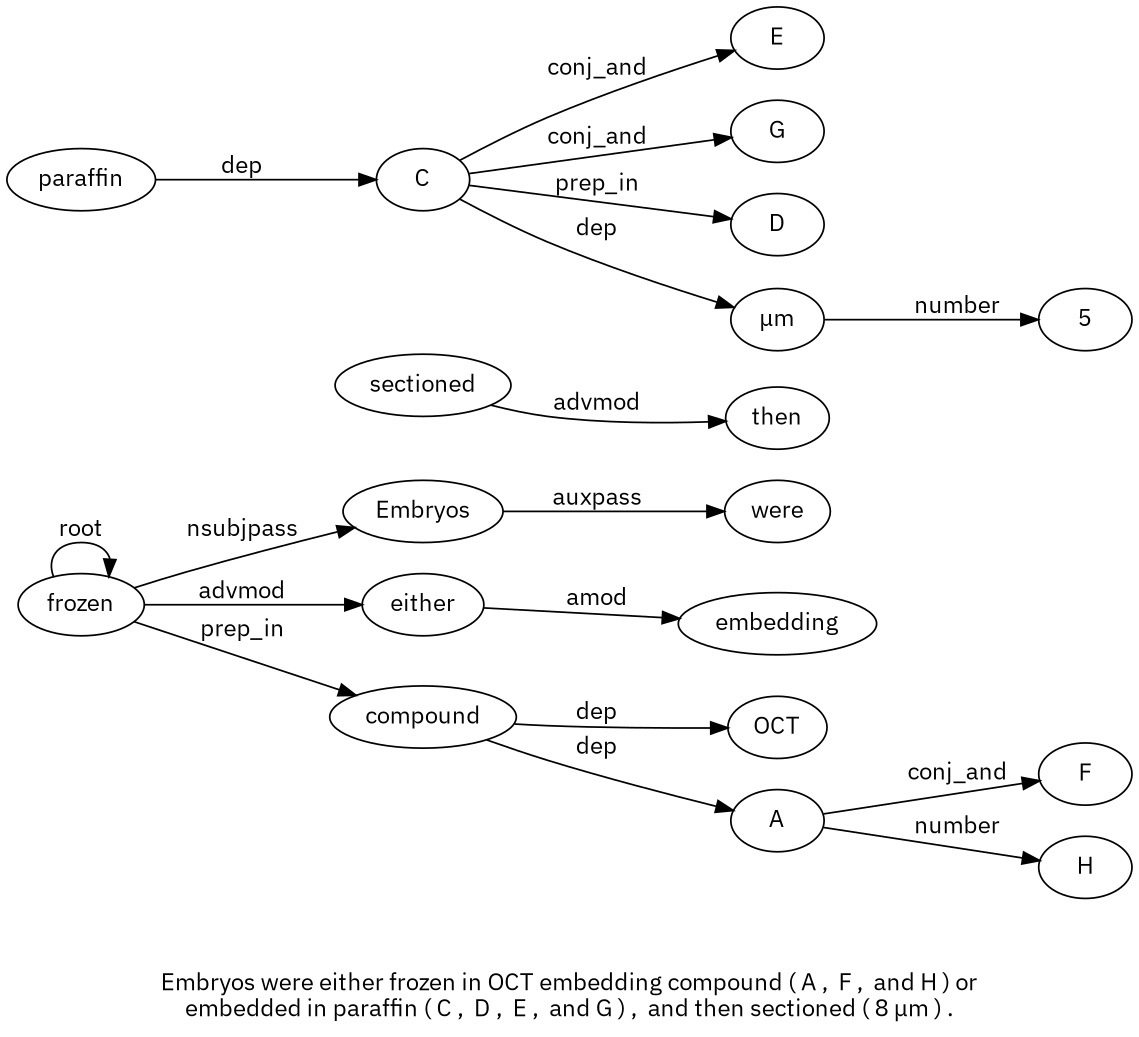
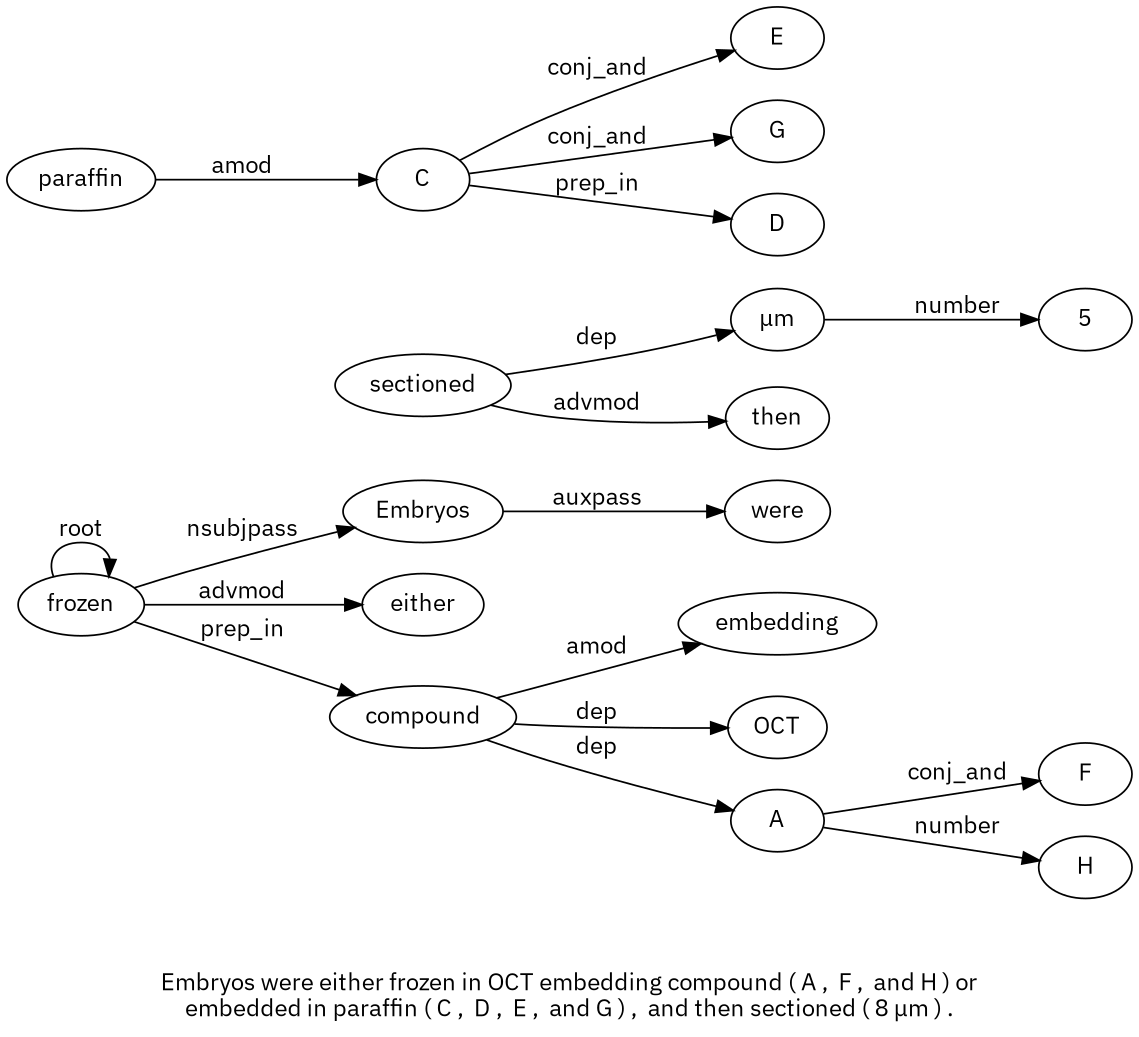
edge "paraffin" -> "C": label "dep" -> "amod"
edge "C" -> "μm": now "sectioned" -> "μm"
edge "either" -> "embedding": now "compound" -> "embedding"
